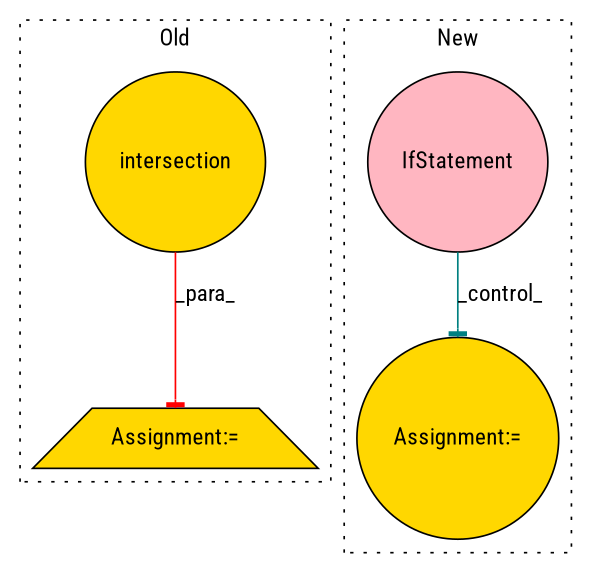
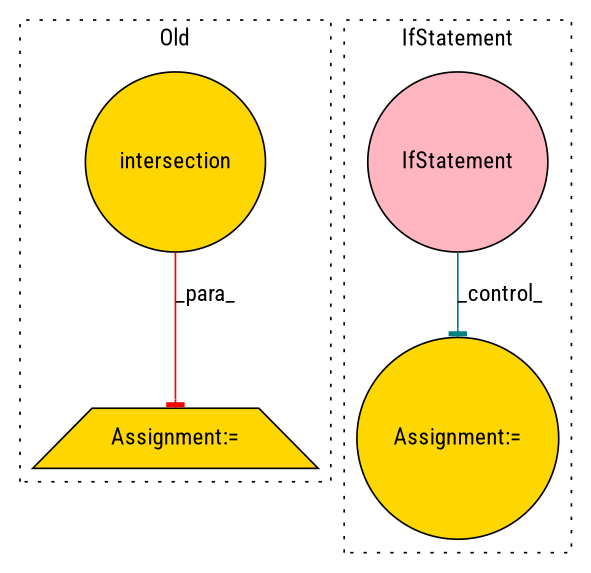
cluster "New": label "New" -> "IfStatement"
